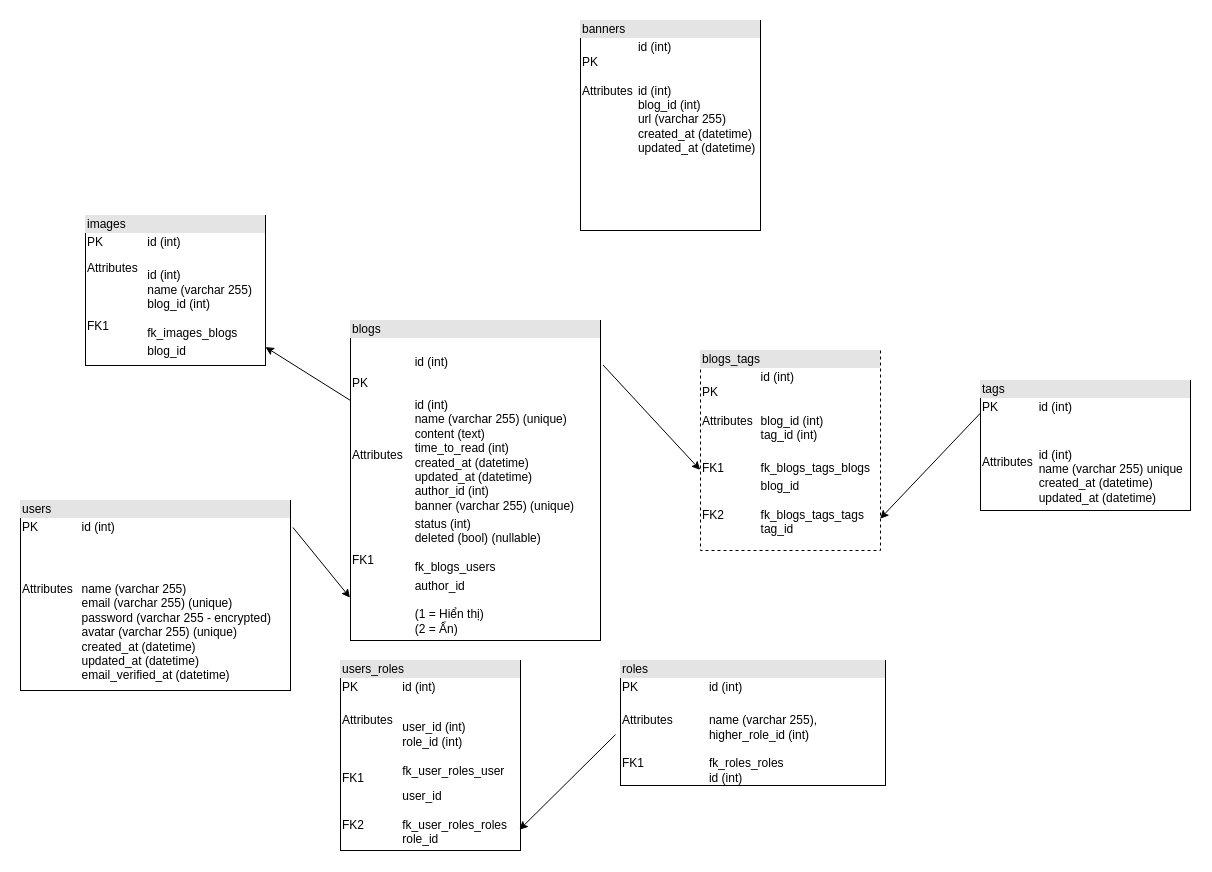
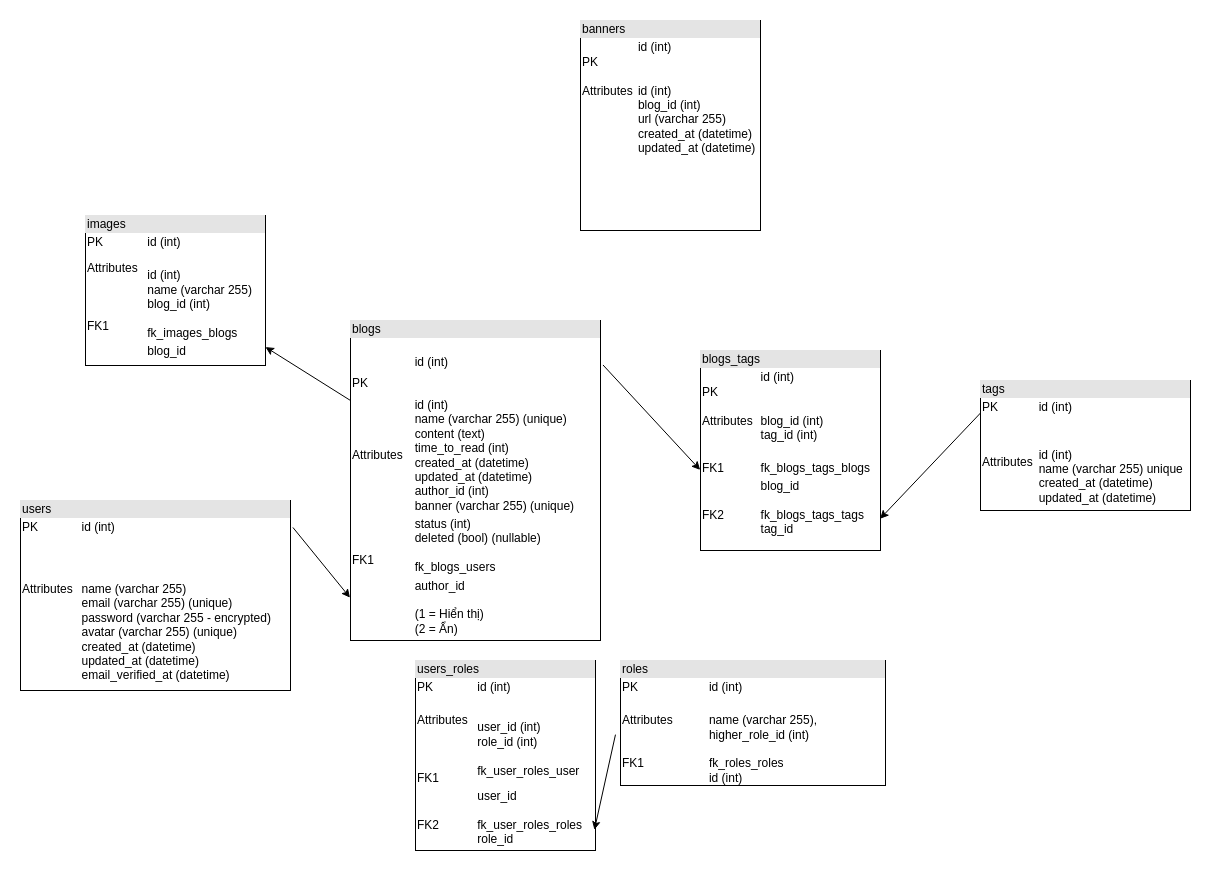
node "blogs_tags PK Attributes id (int) blog_id (int) tag_id (int) FK1 fk_blogs_tags_blogs FK2 blog_id fk_blogs_tags_tags tag_id": style dashed -> solid
node "users_roles PK id (int) Attributes FK1 user_id (int) role_id (int) fk_user_roles_user FK2 user_id fk_user_roles_roles role_id": moved (431, 756) -> (506, 756)
